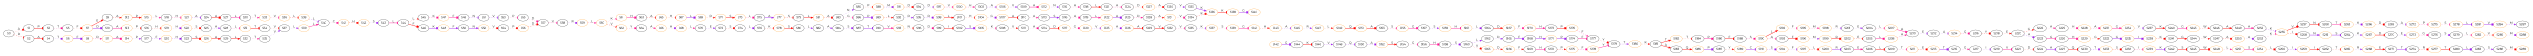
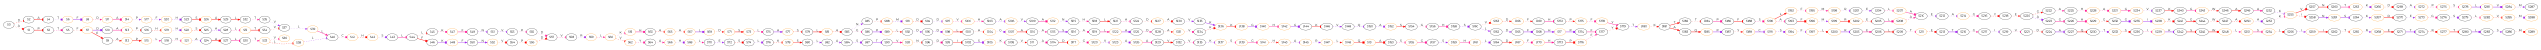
edge "S36" -> "S38": now "S33" -> "S38"
edge "S140" -> "S142": added, label "H"
edge "S126" -> "S129": color red -> deeppink
node "S17": color black -> darkorange
node "S182": color darkorange -> black
node "S213": color darkorange -> black
edge "S219" -> "S221": style bold -> dotted
